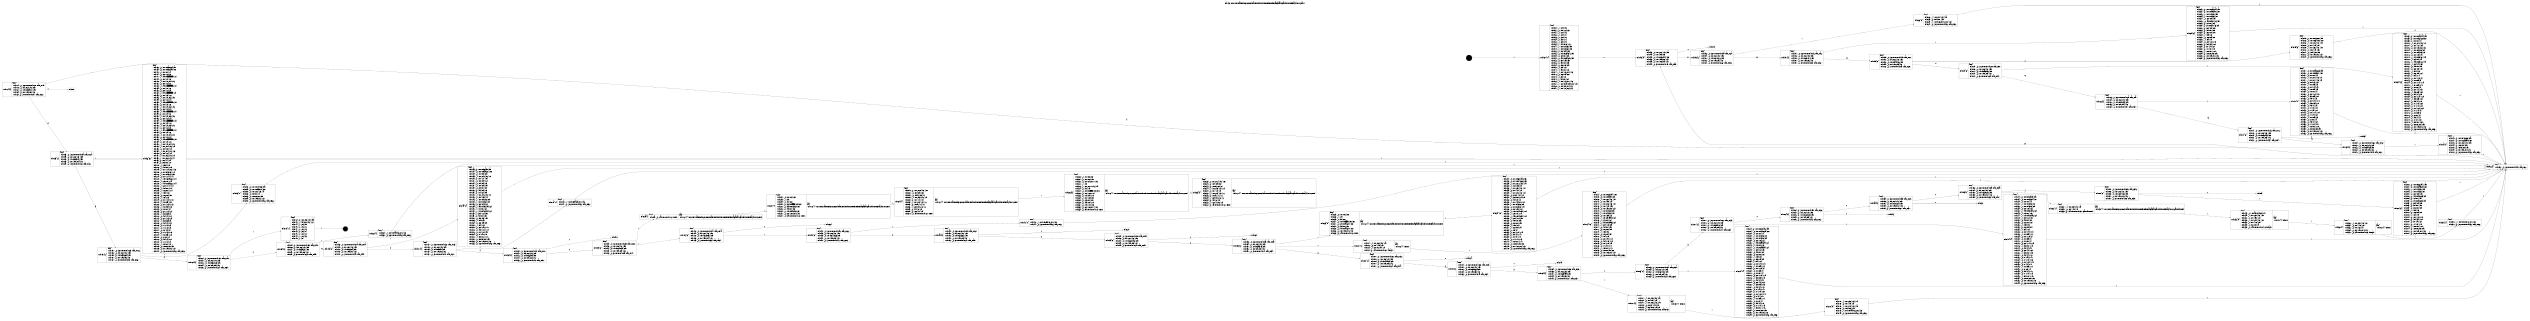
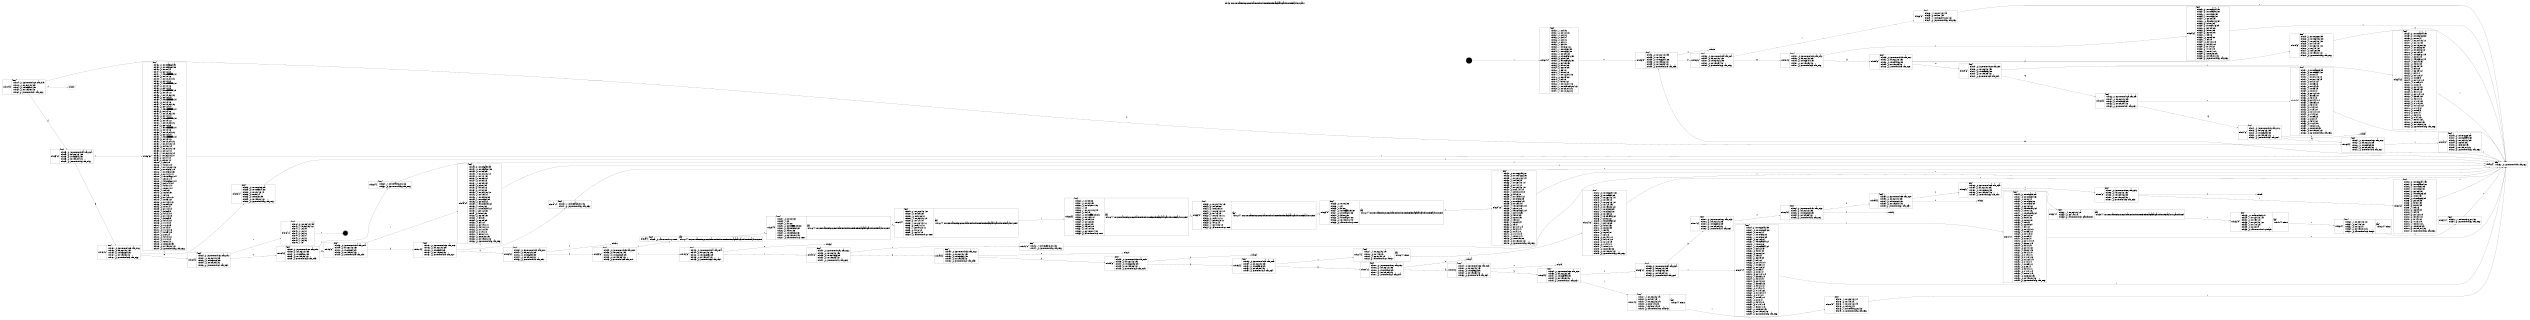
edge "0x401de5 [28]" -> "0x402369 [40]": now "0x40233f [42]" -> "0x402369 [40]"
